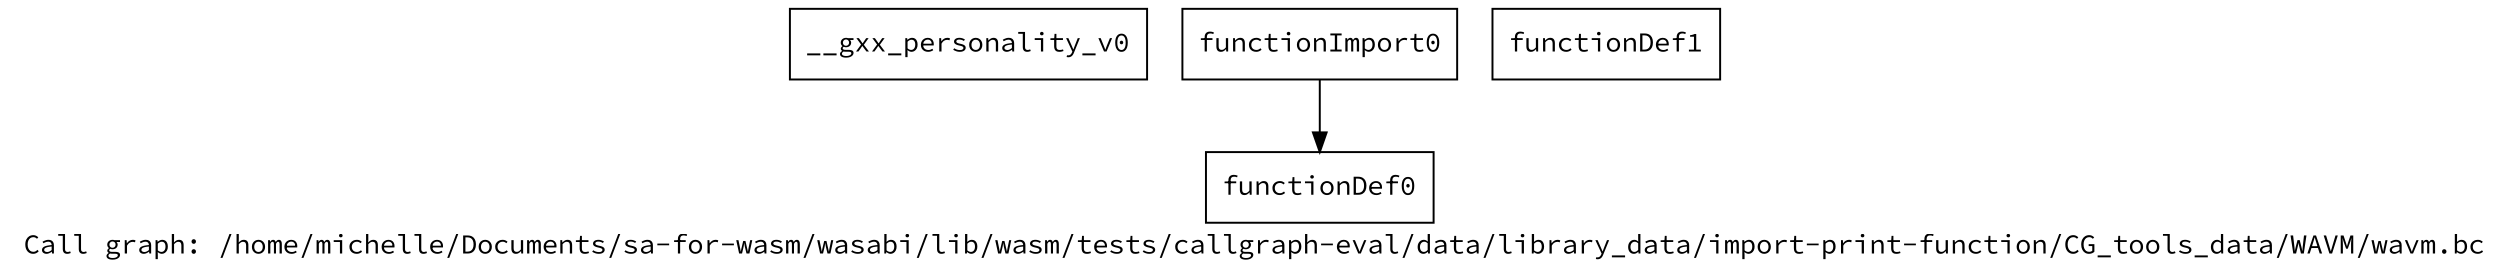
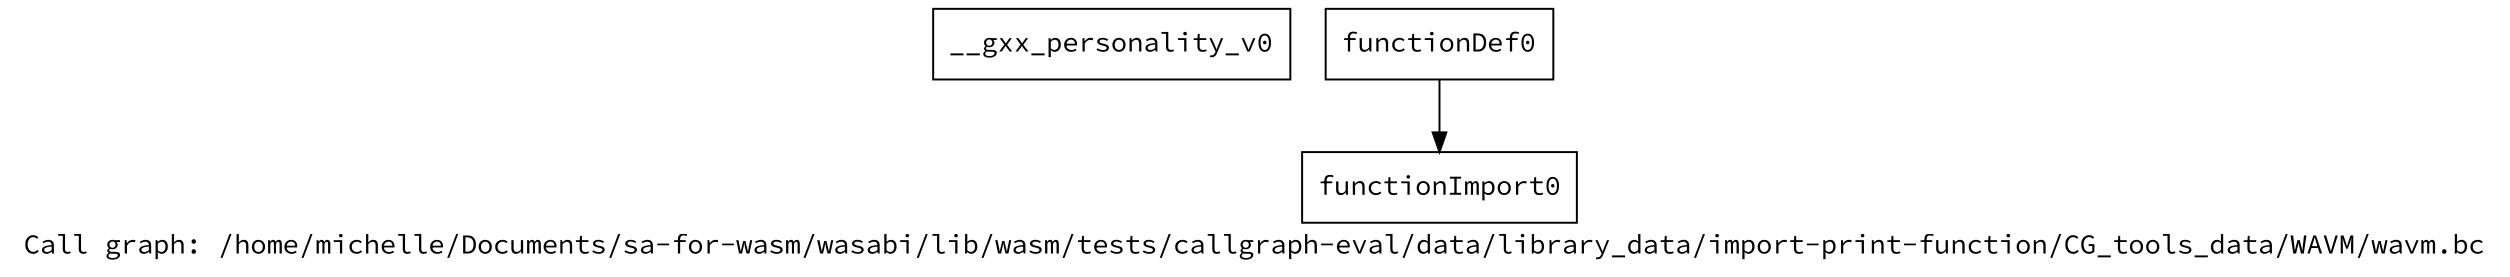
node "functionDef1": removed
edge "functionImport0" -> "functionDef0": reversed
